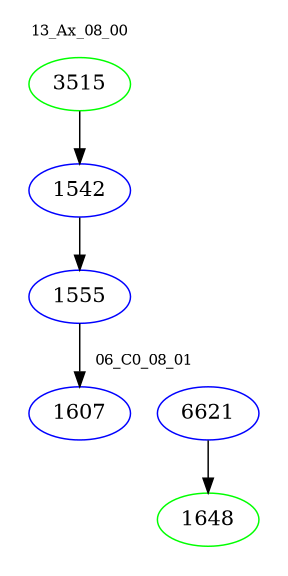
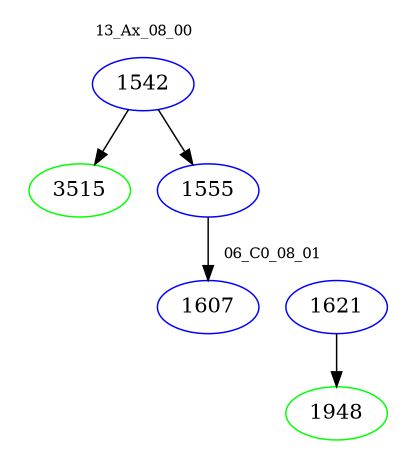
edge "3515" -> "1542": reversed
node "6621": label "6621" -> "1621"
node "1648": label "1648" -> "1948"
